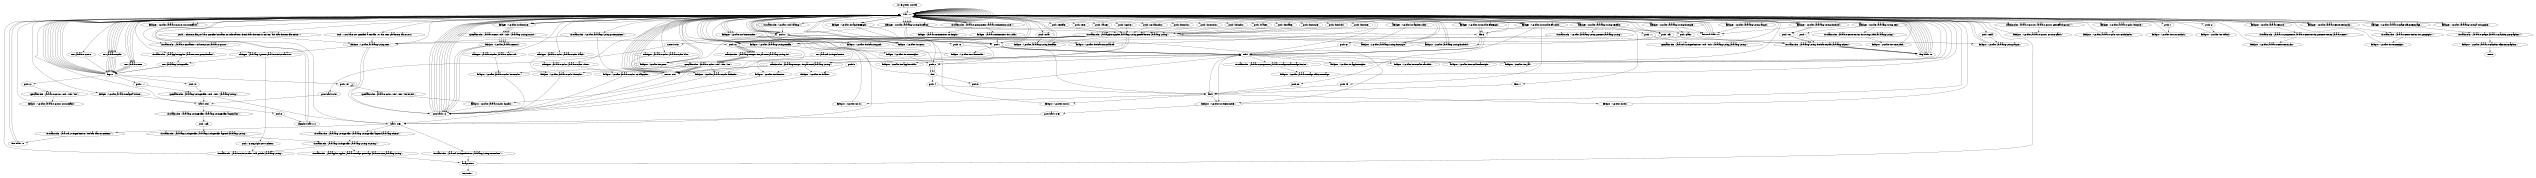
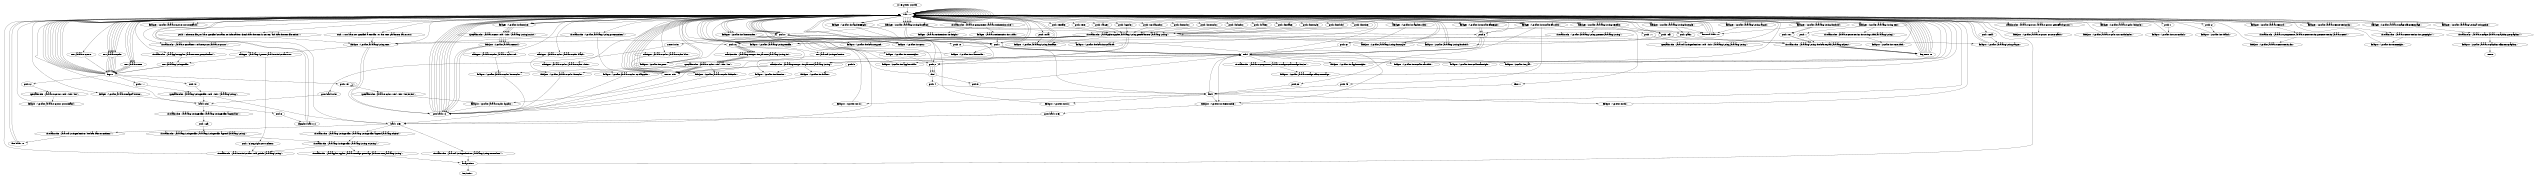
node "virtualinvoke <ScrollIt: void loading()>": removed
node "file 3": label "file 3" -> "push 3"
node "ifeq load.r r0": label "ifeq load.r r0" -> "ifeq new.r r0"
edge "fieldput <ScrollIt: java.lang.String textfile>" -> "fieldput <ScrollIt: java.awt.Color linkcolor>": now "fieldput <ScrollIt: java.lang.String textfile>" -> "new java.util.StringTokenizer"
